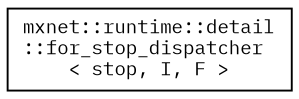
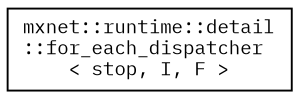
node "mxnet::runtime::detail ::for_stop_dispatcher < stop, I, F >": label "mxnet::runtime::detail ::for_stop_dispatcher < stop, I, F >" -> "mxnet::runtime::detail ::for_each_dispatcher < stop, I, F >"
